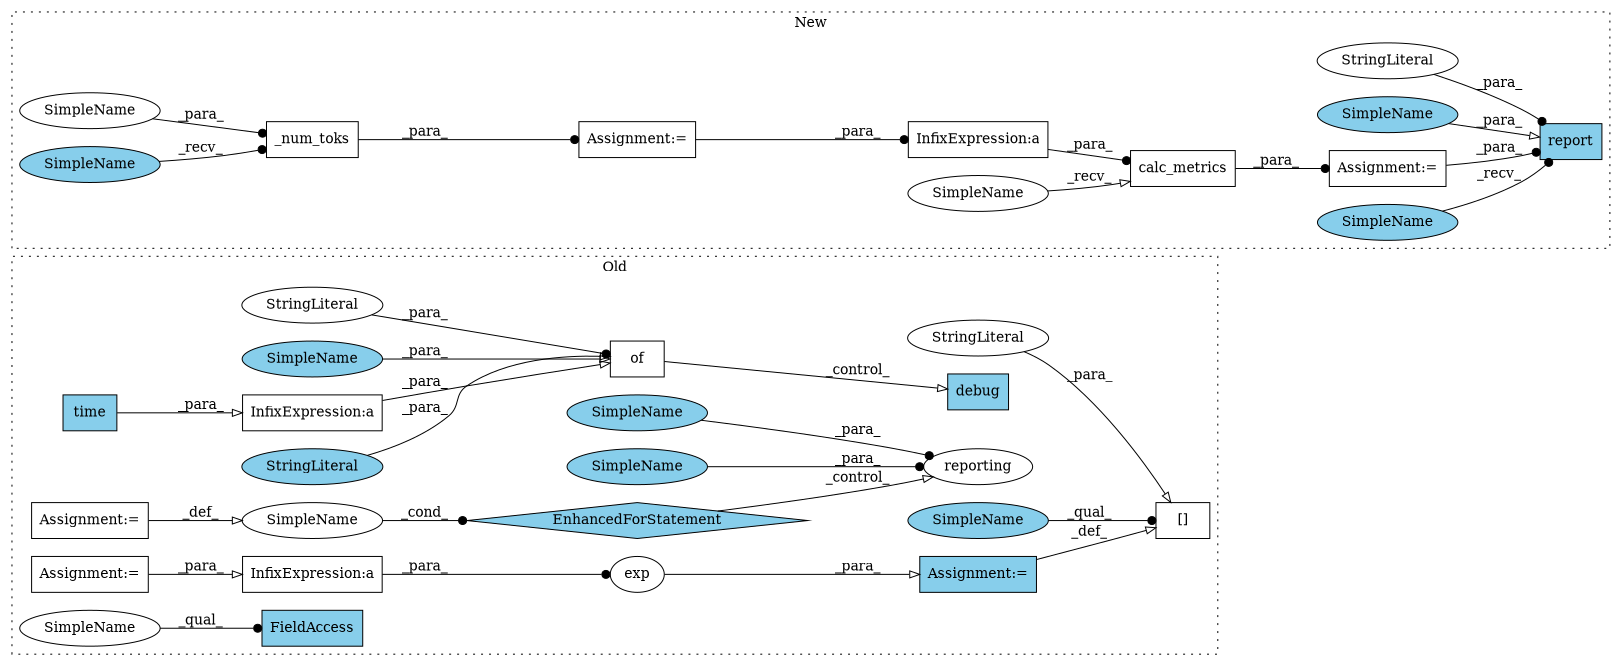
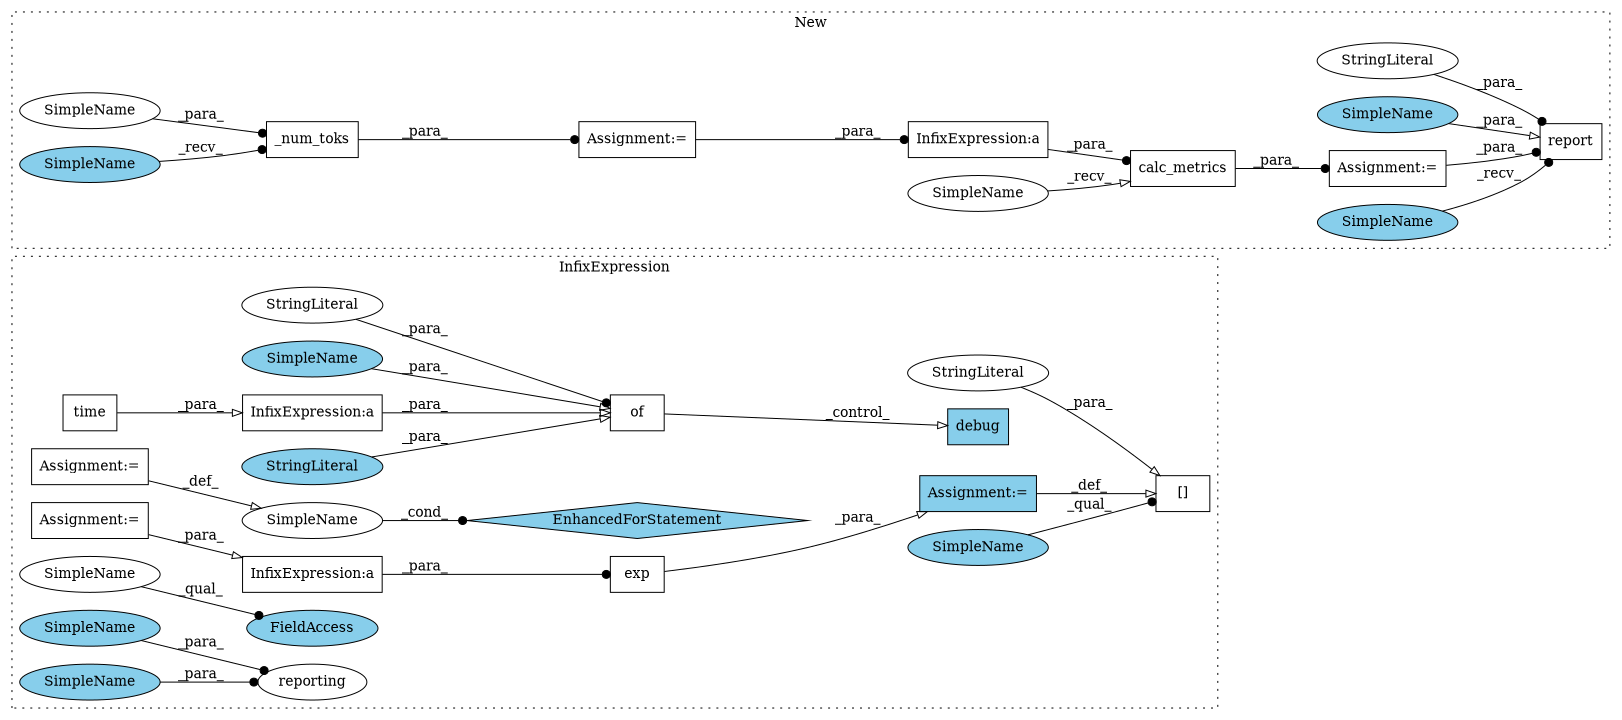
node "report": fillcolor skyblue -> white
cluster "Old": label "Old" -> "InfixExpression"
node "time": fillcolor skyblue -> white
edge "EnhancedForStatement" -> "reporting": removed, label "_control_"
node "exp": shape ellipse -> box
node "FieldAccess": shape box -> ellipse
